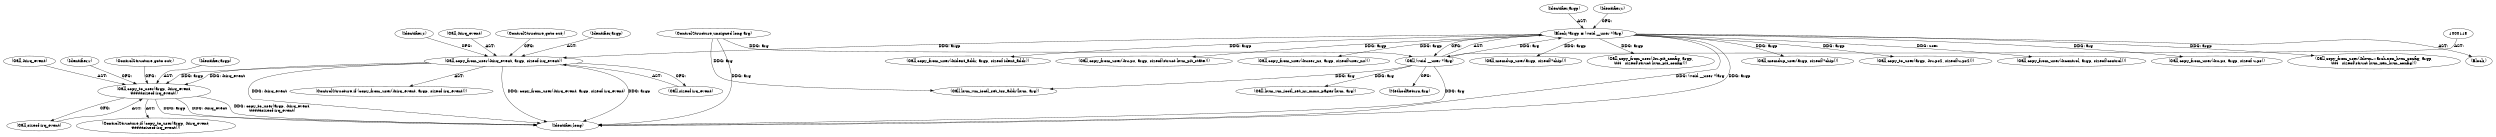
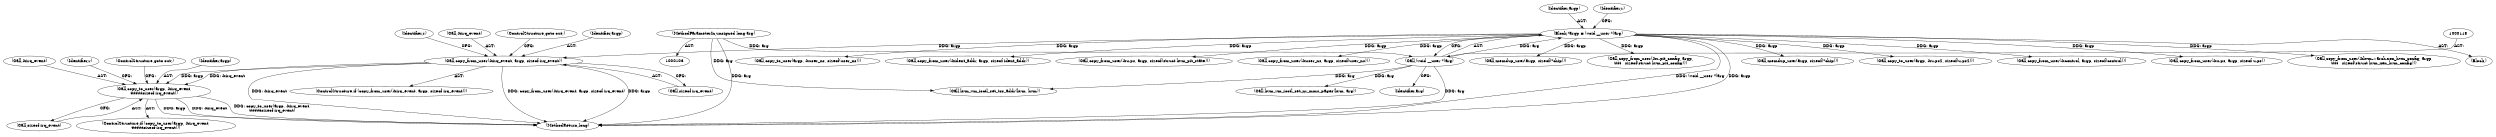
node "(ControlStructure,unsigned long arg)": label "(ControlStructure,unsigned long arg)" -> "(MethodParameterIn,unsigned long arg)"
edge "(Block,*argp = (void __user *)arg)" -> "(Call,copy_from_user(&control, argp, sizeof(control)))": label "DDG: user" -> "DDG: argp"
edge "(Block,*argp = (void __user *)arg)" -> "(Call,copy_from_user(&u.ps, argp, sizeof u.ps))": label "DDG: arg" -> "DDG: argp"
node "1000103": added
node "(Call,copy_to_user(argp, &user_ns, sizeof(user_ns)))": added
node "(Call,kvm_vm_ioctl_set_tss_addr(kvm, arg))": label "(Call,kvm_vm_ioctl_set_tss_addr(kvm, arg))" -> "(Call,kvm_vm_ioctl_set_tss_addr(kvm, hvm))"
node "(MethodReturn,arg)": label "(MethodReturn,arg)" -> "(Identifier,arg)"
node "(Identifier,long)": label "(Identifier,long)" -> "(MethodReturn,long)"
